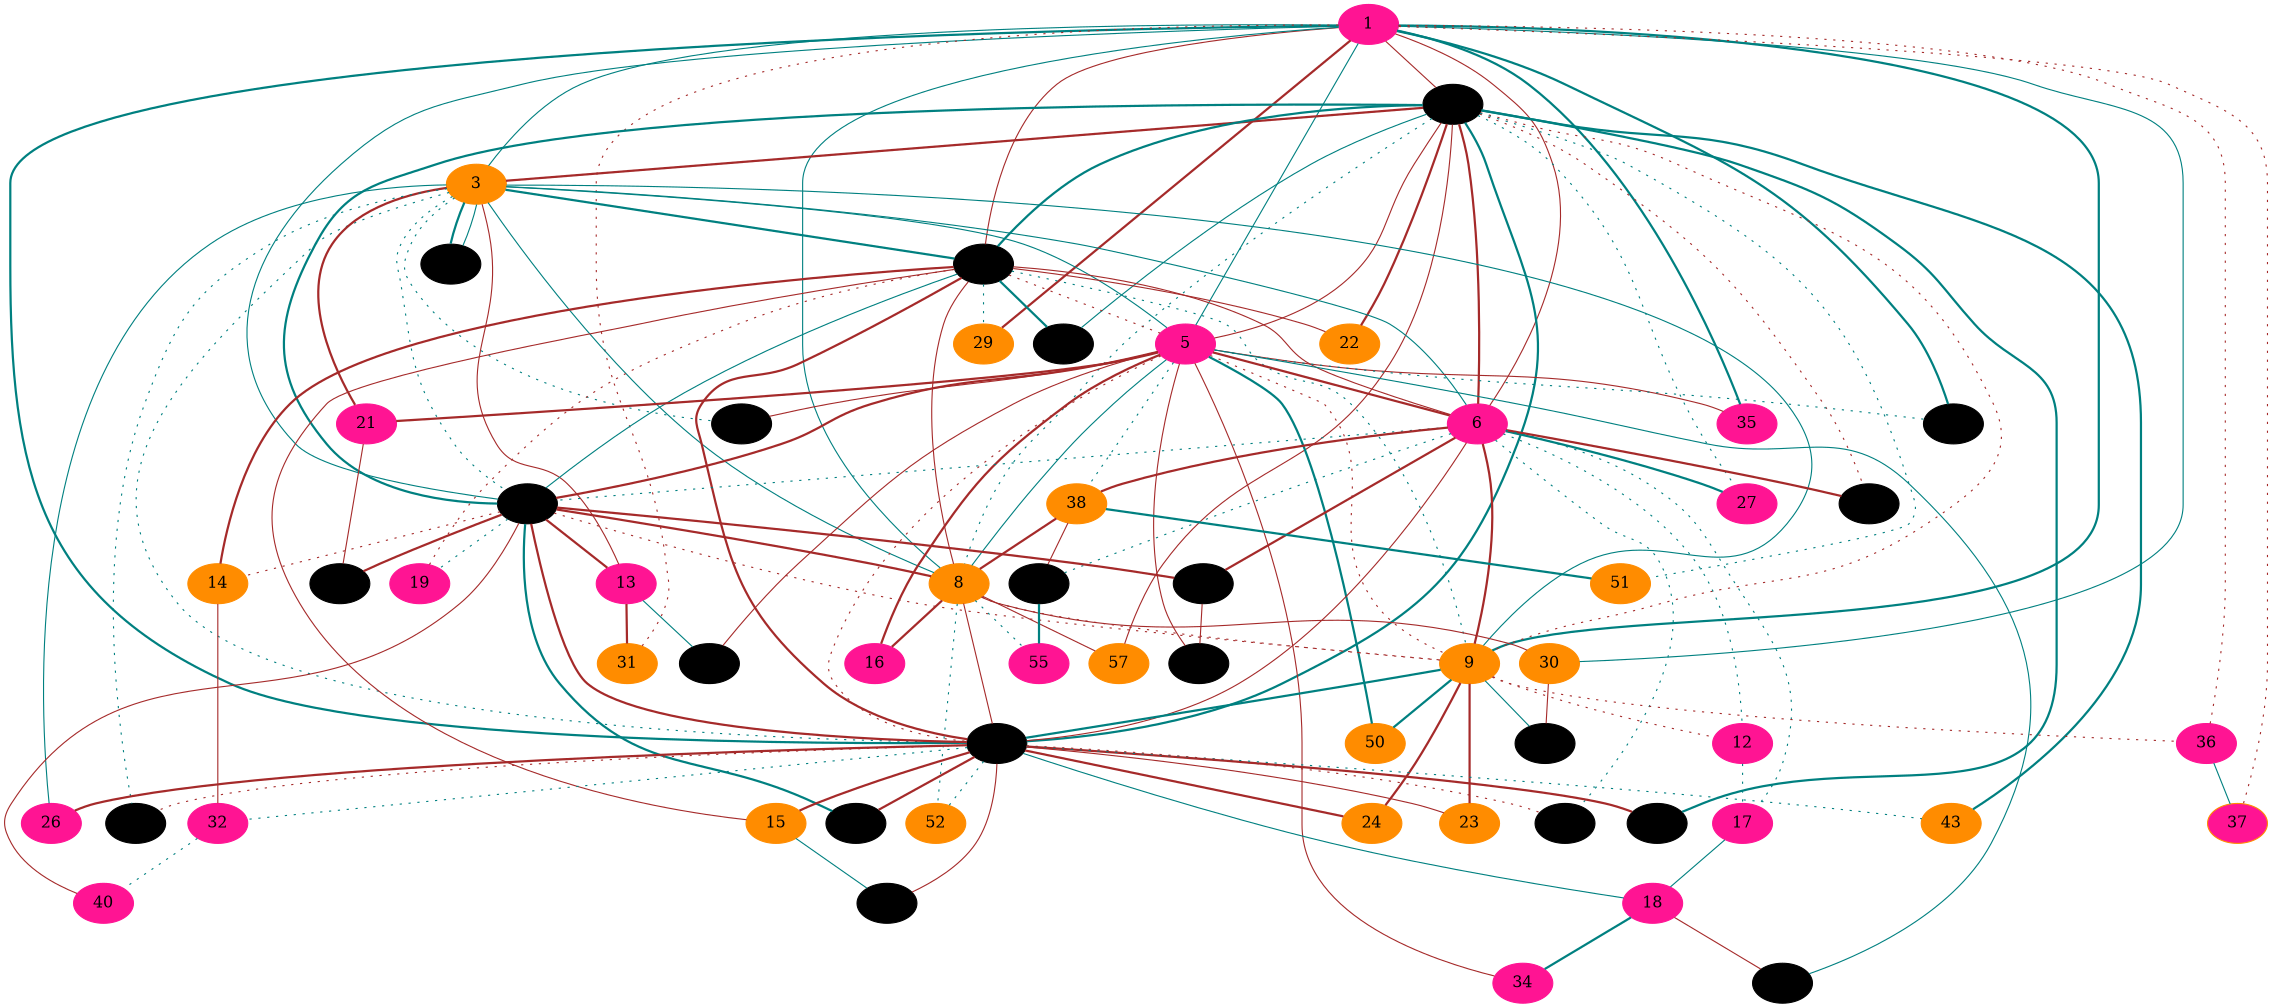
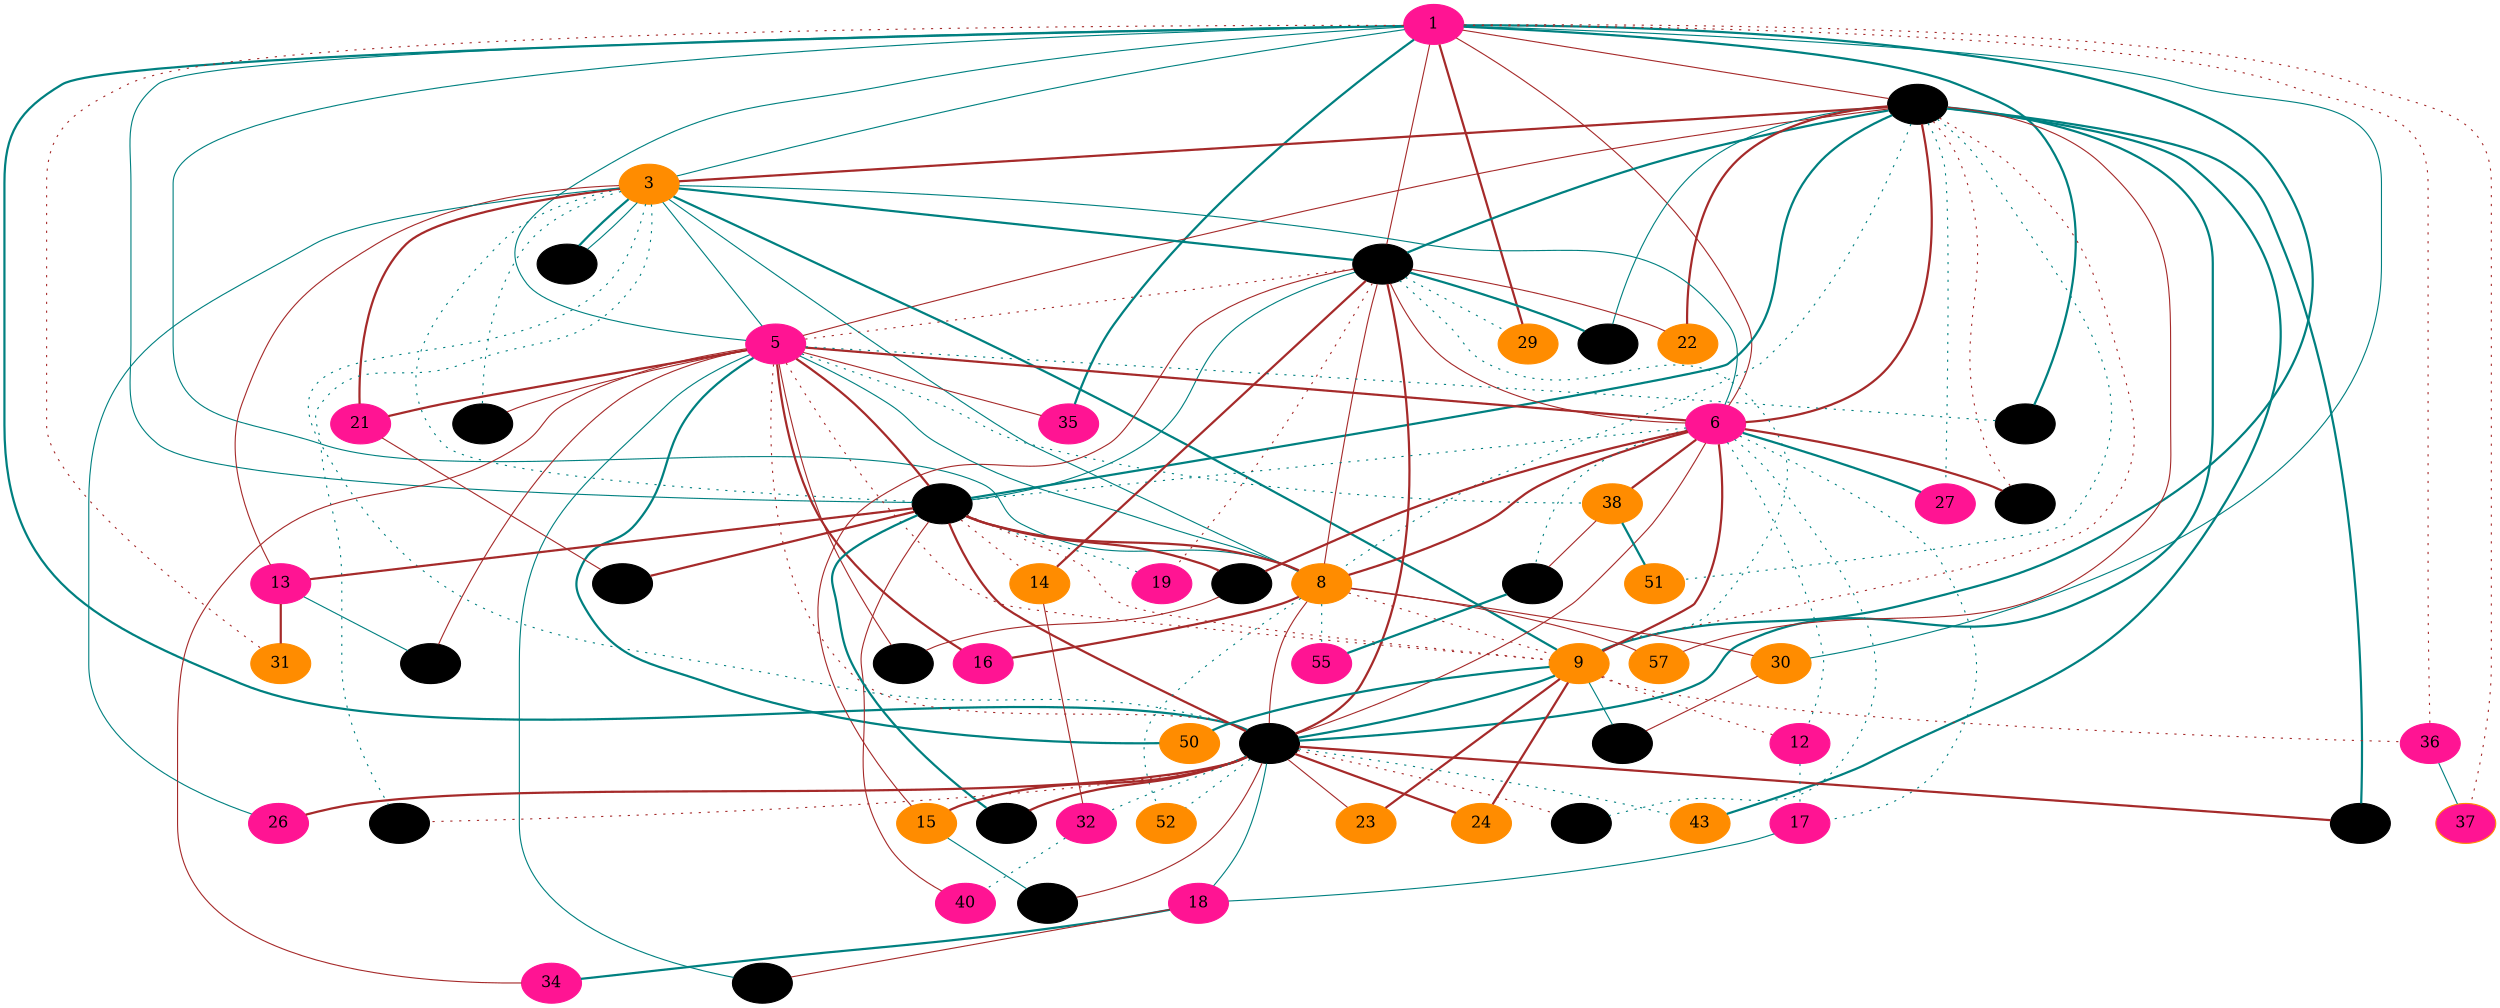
edge "3" -- "9": style solid -> bold
edge "38" -- "8": now "6" -- "8"
